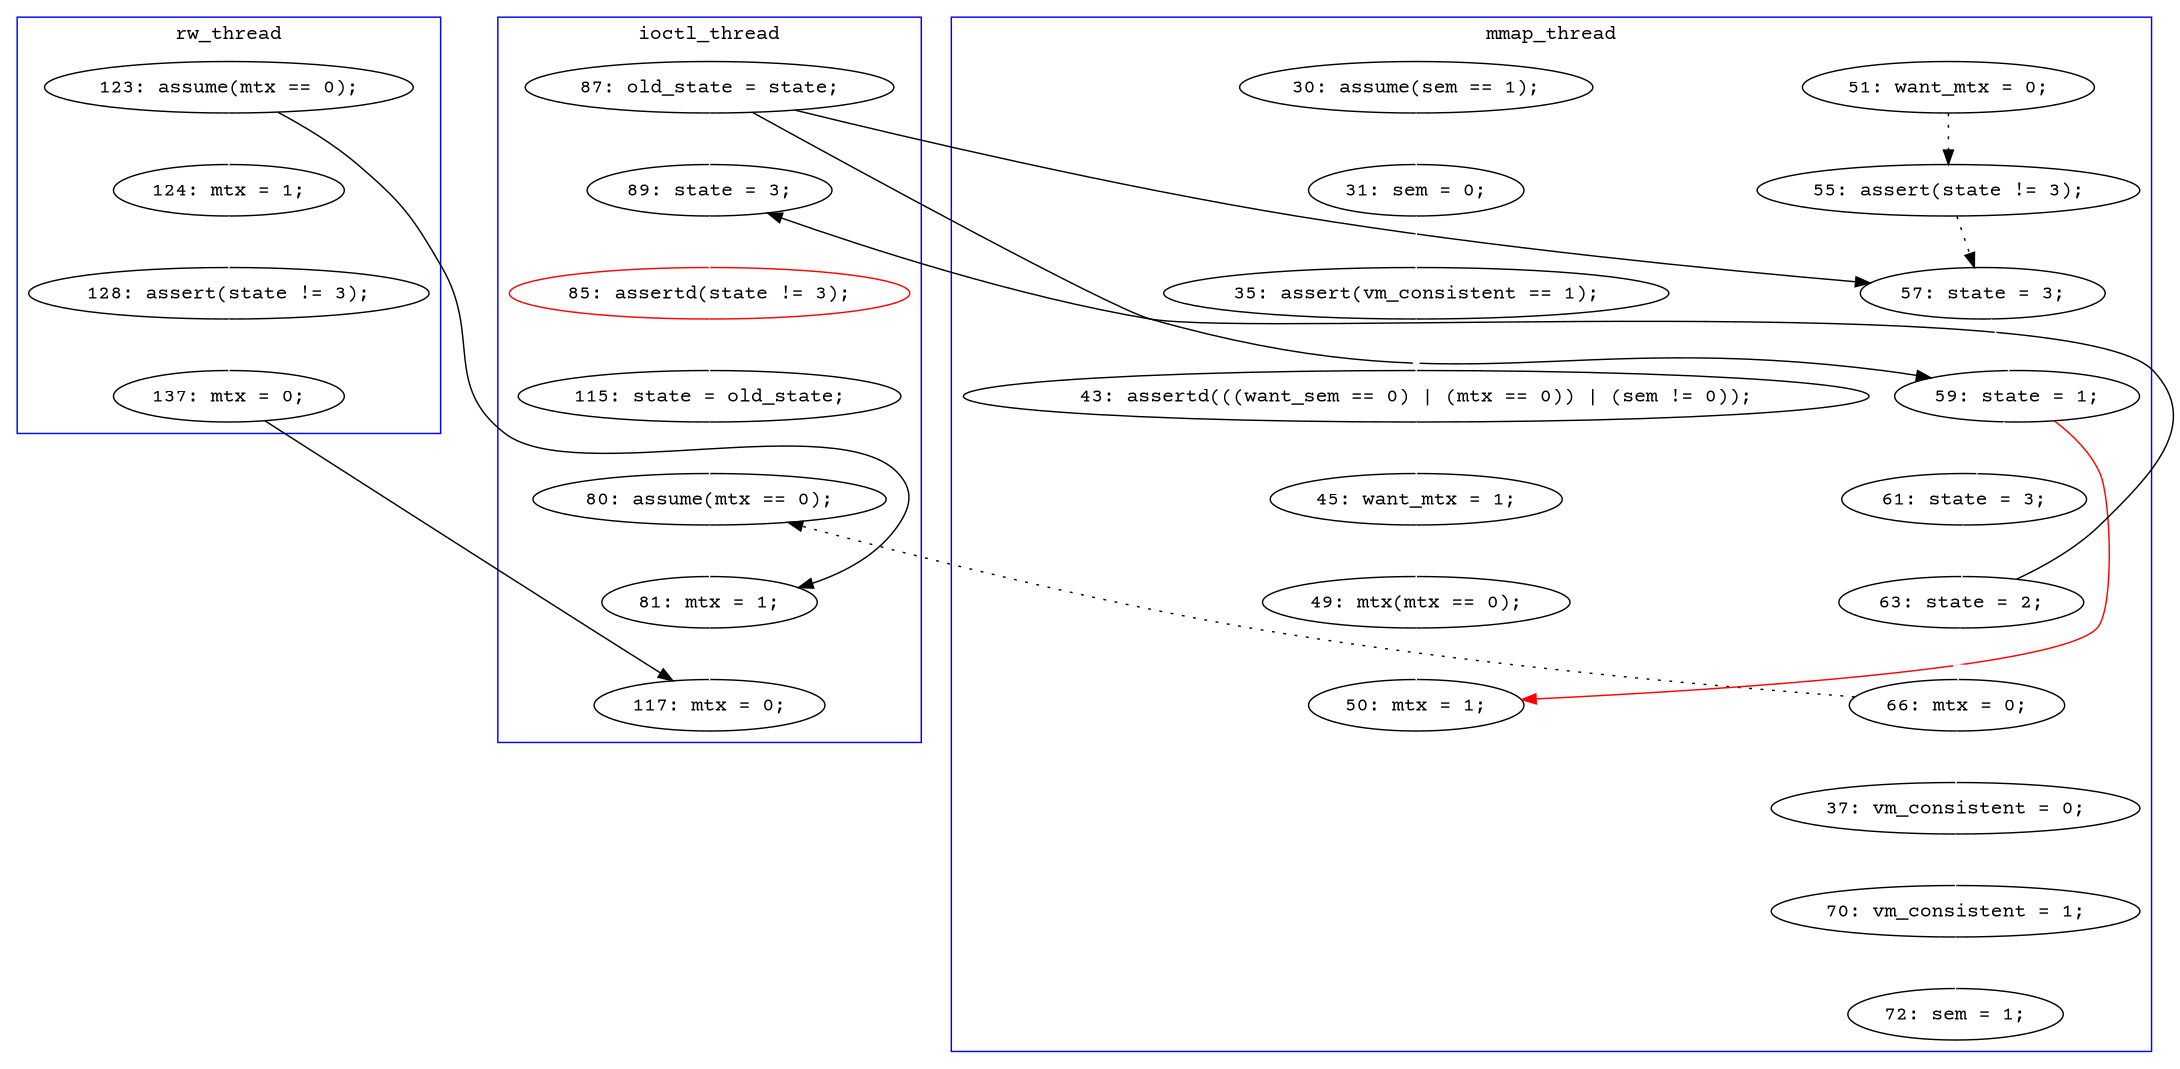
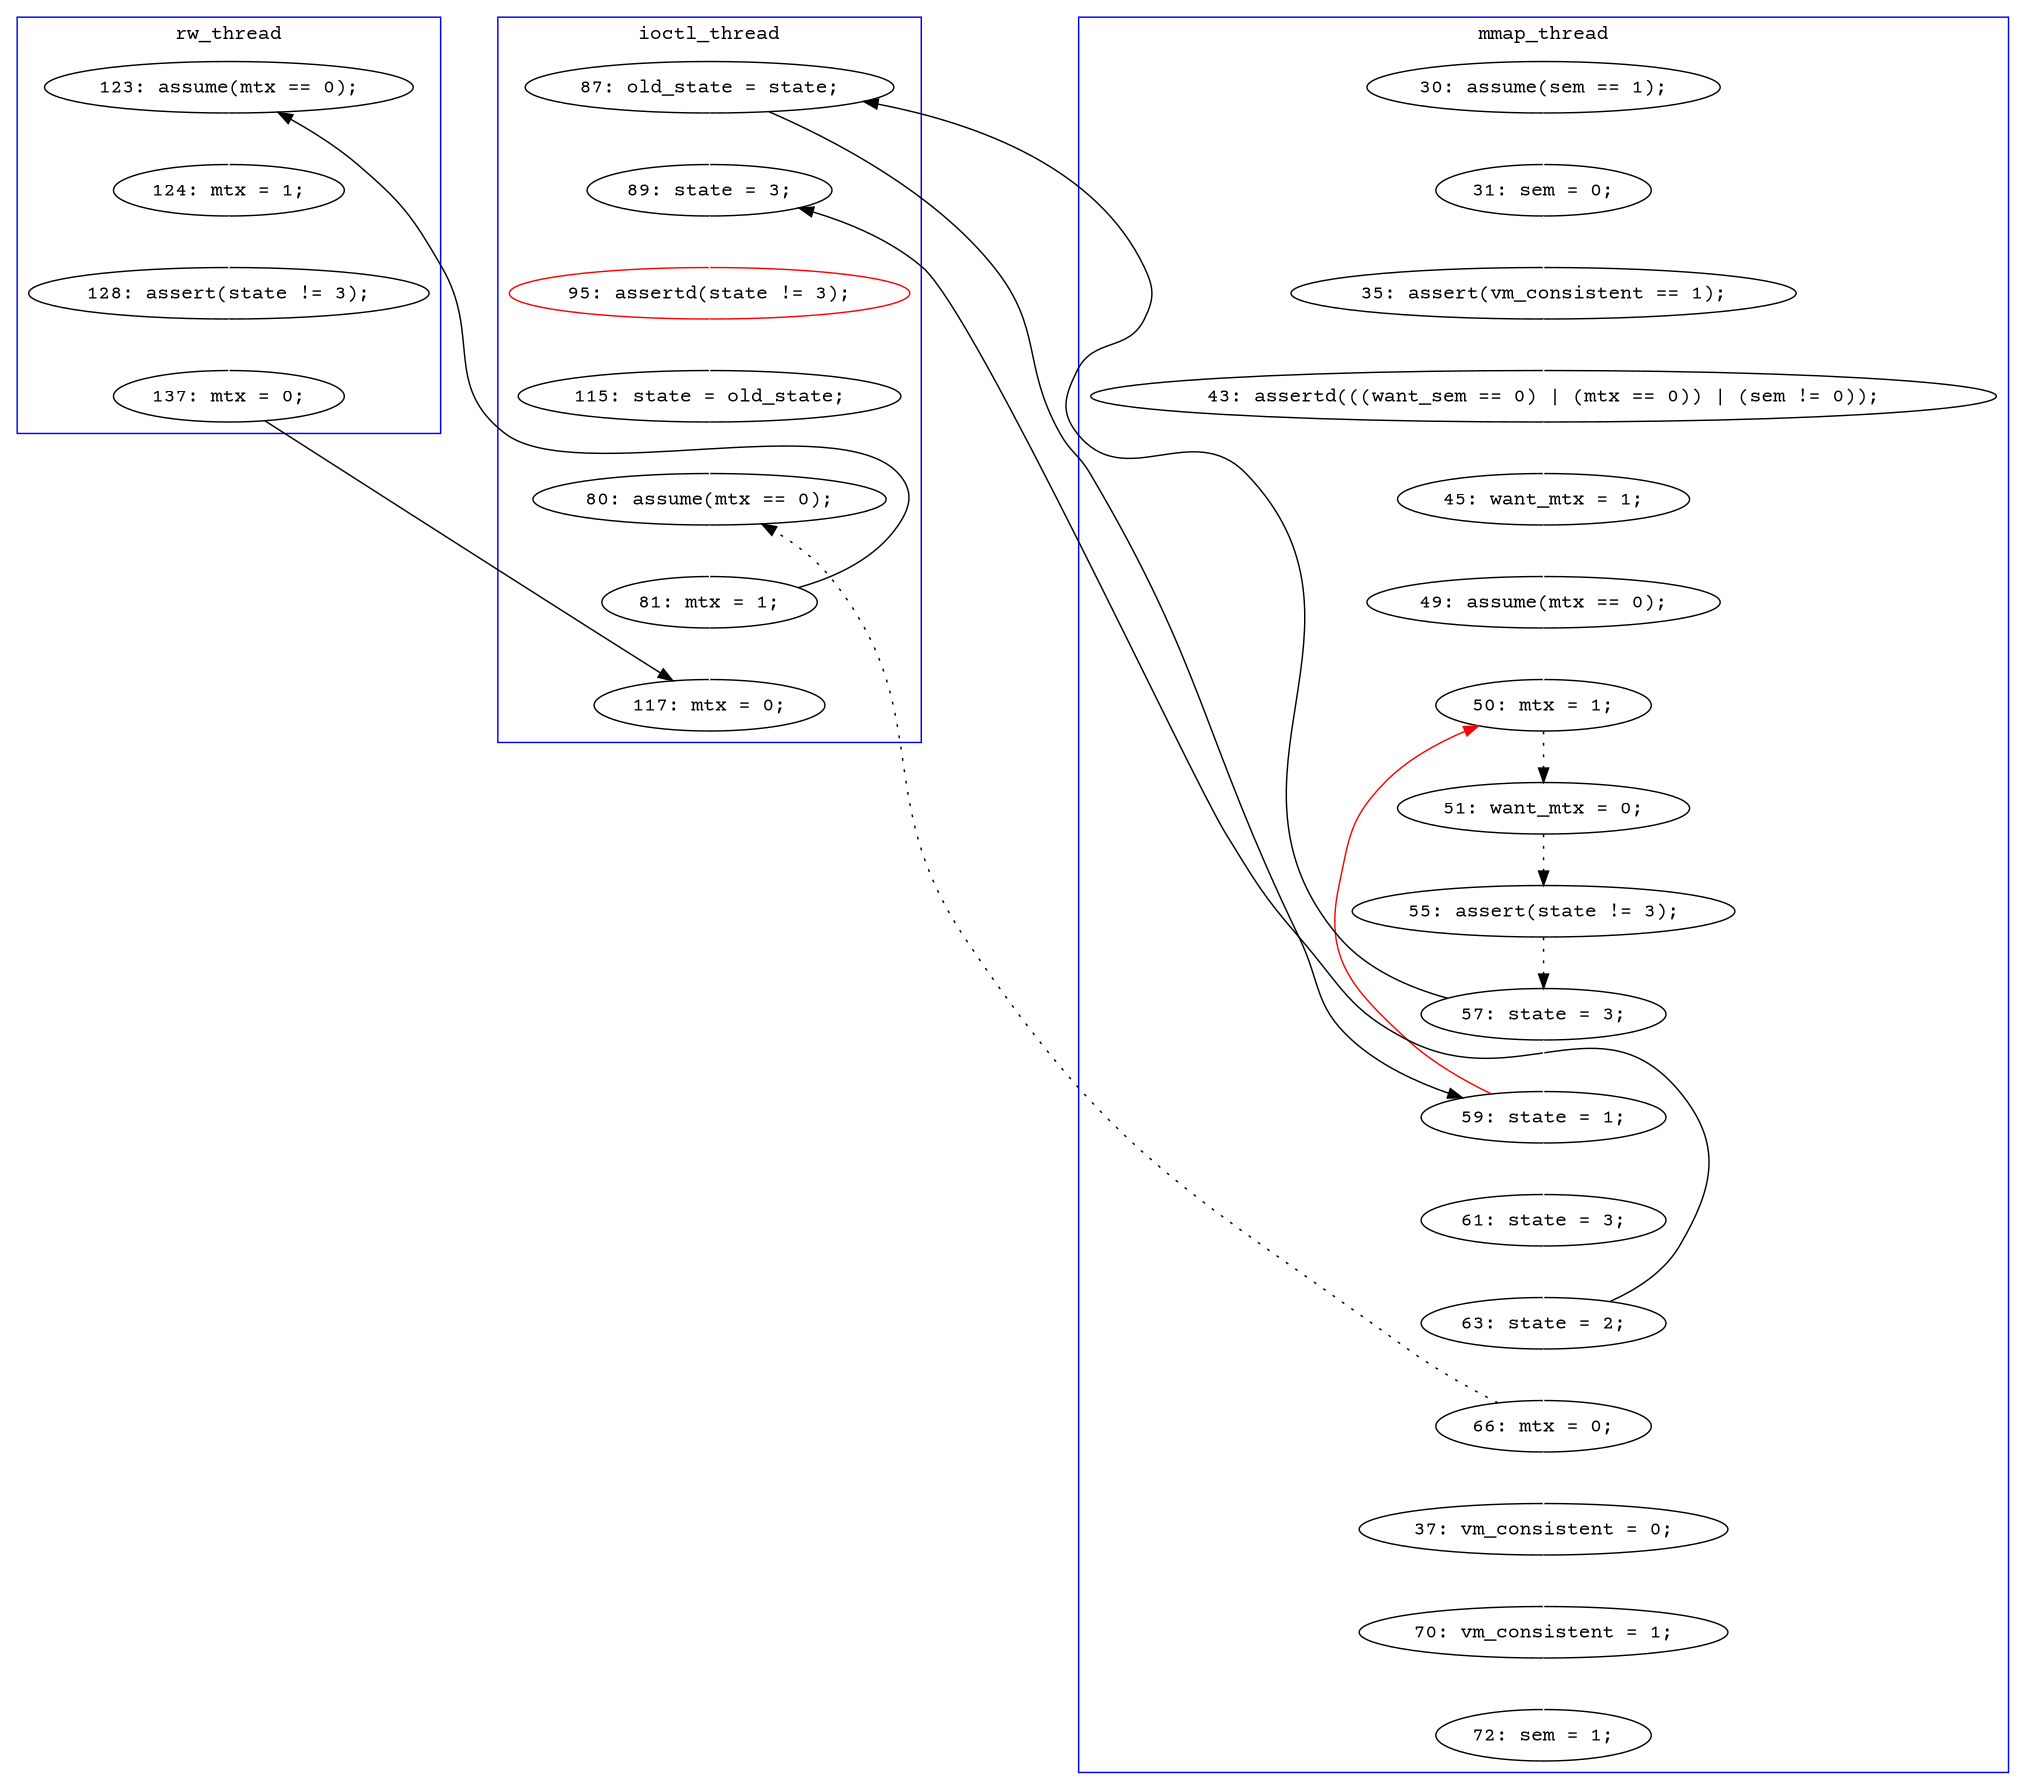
edge "87: old_state = state;" -> "57: state = 3;": reversed
node "85: assertd(state != 3);": label "85: assertd(state != 3);" -> "95: assertd(state != 3);"
edge "123: assume(mtx == 0);" -> "81: mtx = 1;": reversed
node "49: mtx(mtx == 0);": label "49: mtx(mtx == 0);" -> "49: assume(mtx == 0);"
edge "50: mtx = 1;" -> "51: want_mtx = 0;": added
